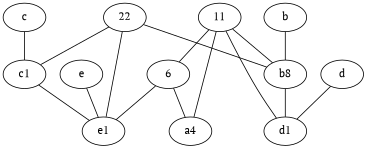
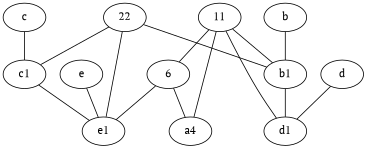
node "b8": label "b8" -> "b1"
